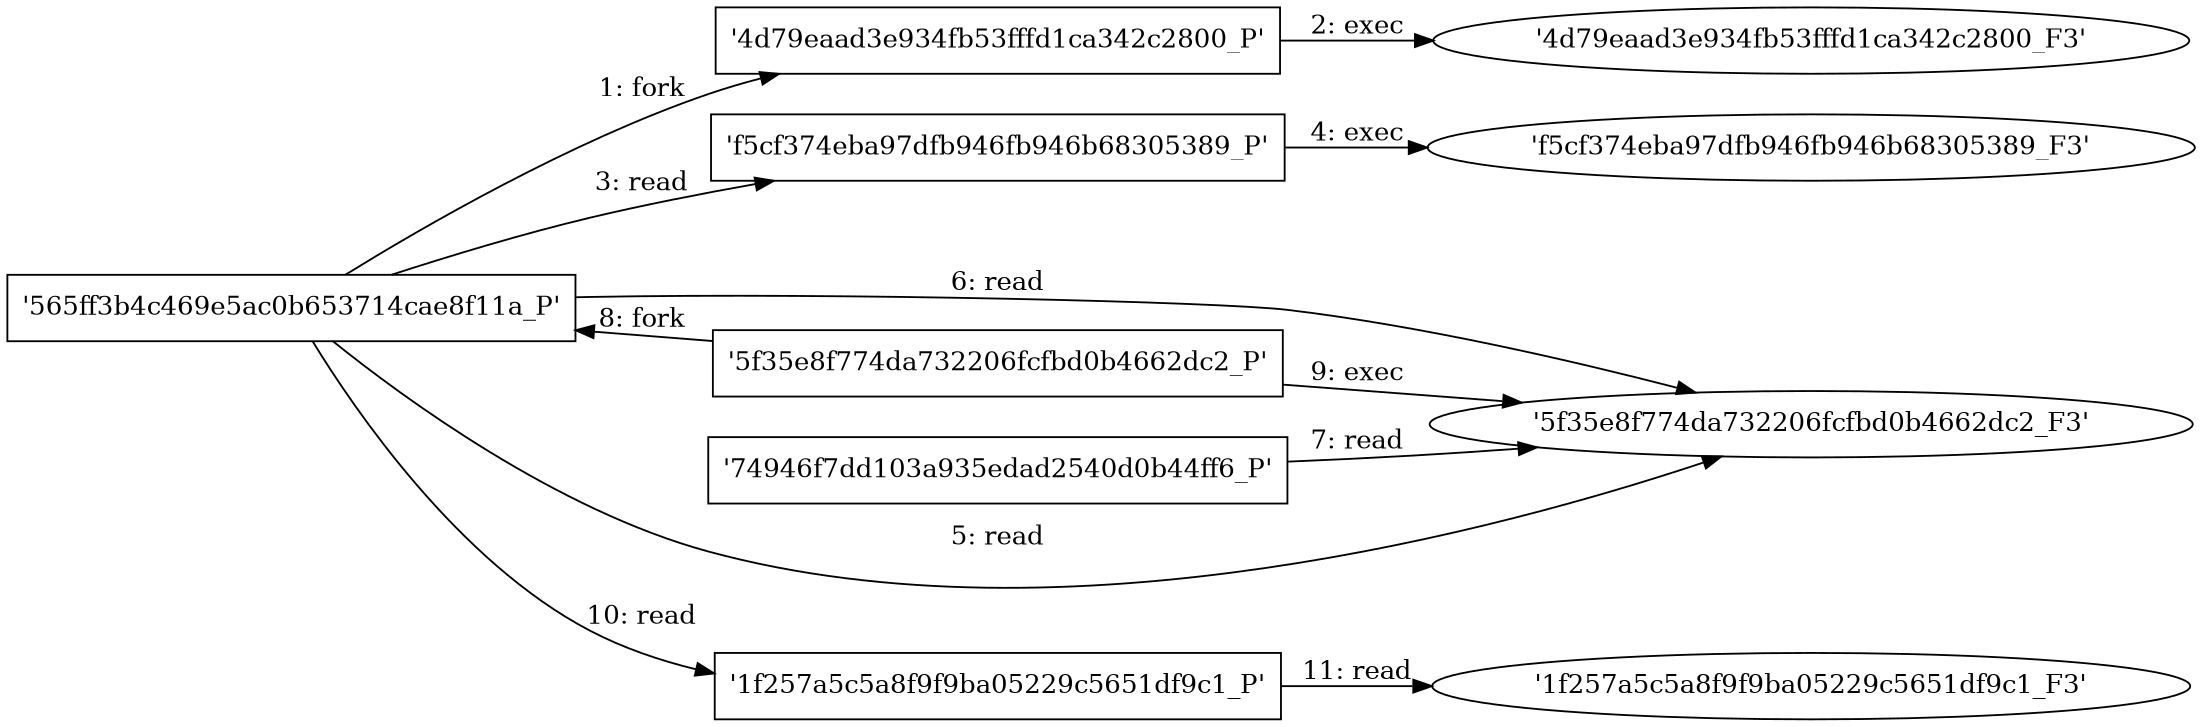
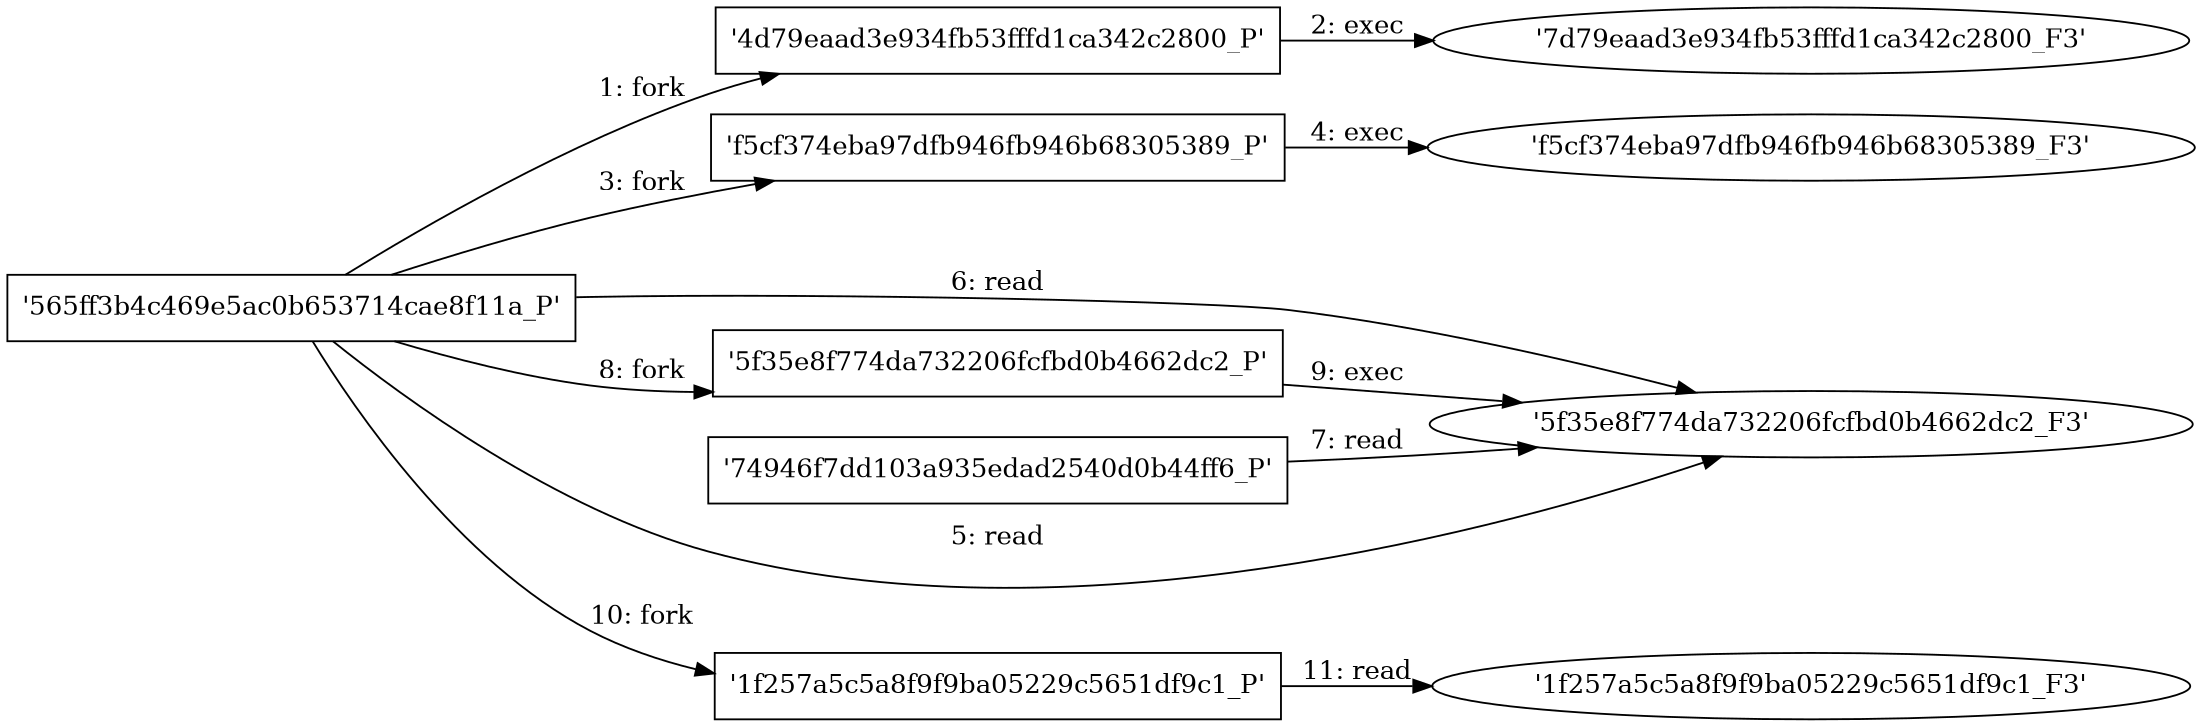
node "'4d79eaad3e934fb53fffd1ca342c2800_F3'": label "'4d79eaad3e934fb53fffd1ca342c2800_F3'" -> "'7d79eaad3e934fb53fffd1ca342c2800_F3'"
edge "'565ff3b4c469e5ac0b653714cae8f11a_P'" -> "'f5cf374eba97dfb946fb946b68305389_P'": label "3: read" -> "3: fork"
edge "'5f35e8f774da732206fcfbd0b4662dc2_P'" -> "'565ff3b4c469e5ac0b653714cae8f11a_P'": reversed
edge "'565ff3b4c469e5ac0b653714cae8f11a_P'" -> "'1f257a5c5a8f9f9ba05229c5651df9c1_P'": label "10: read" -> "10: fork"
